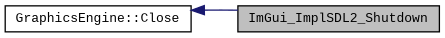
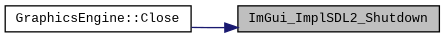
edge "ImGui_ImplSDL2_Shutdown" -> "GraphicsEngine::Close": reversed
